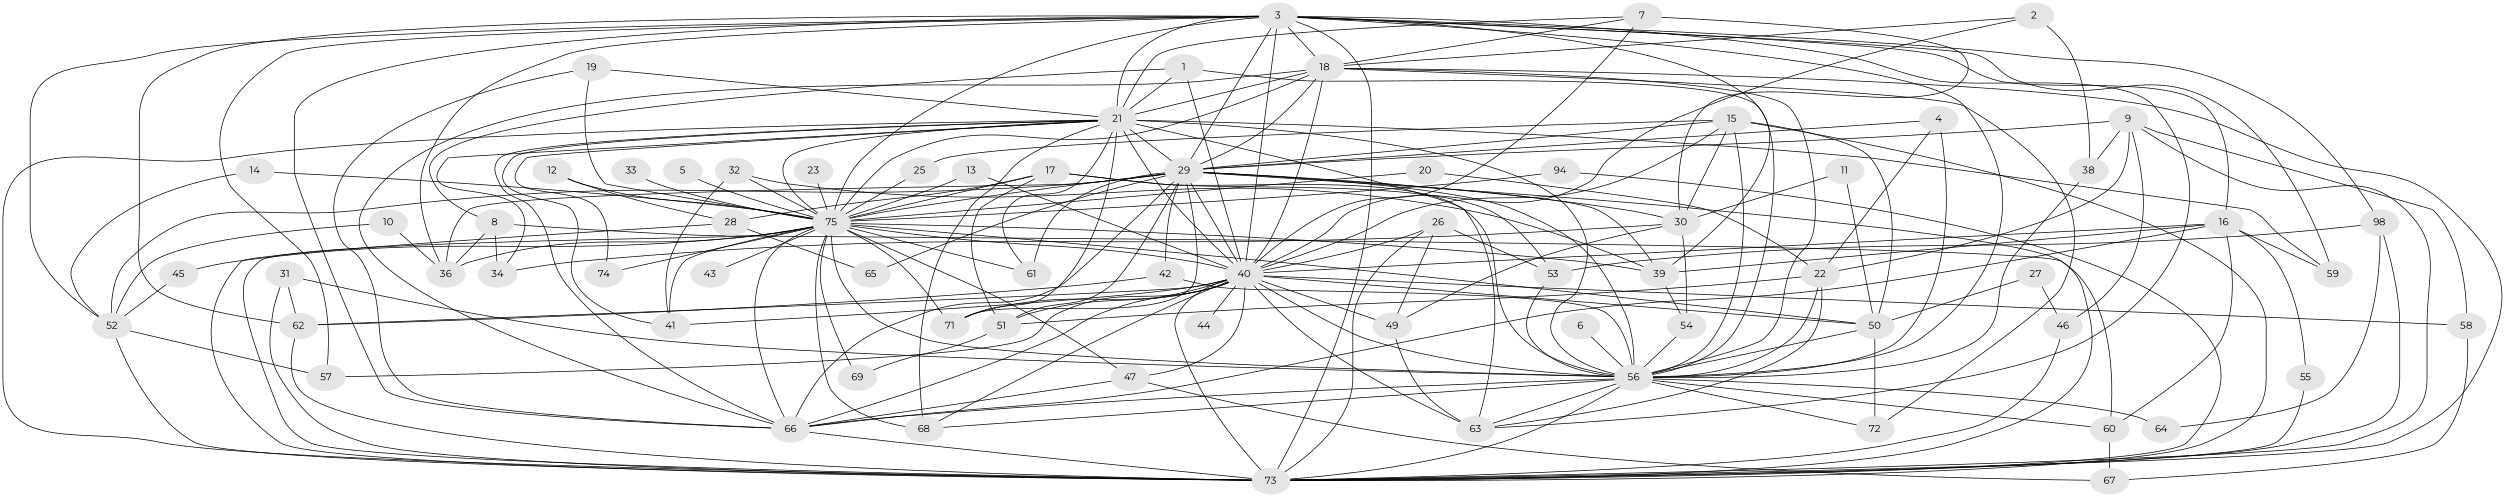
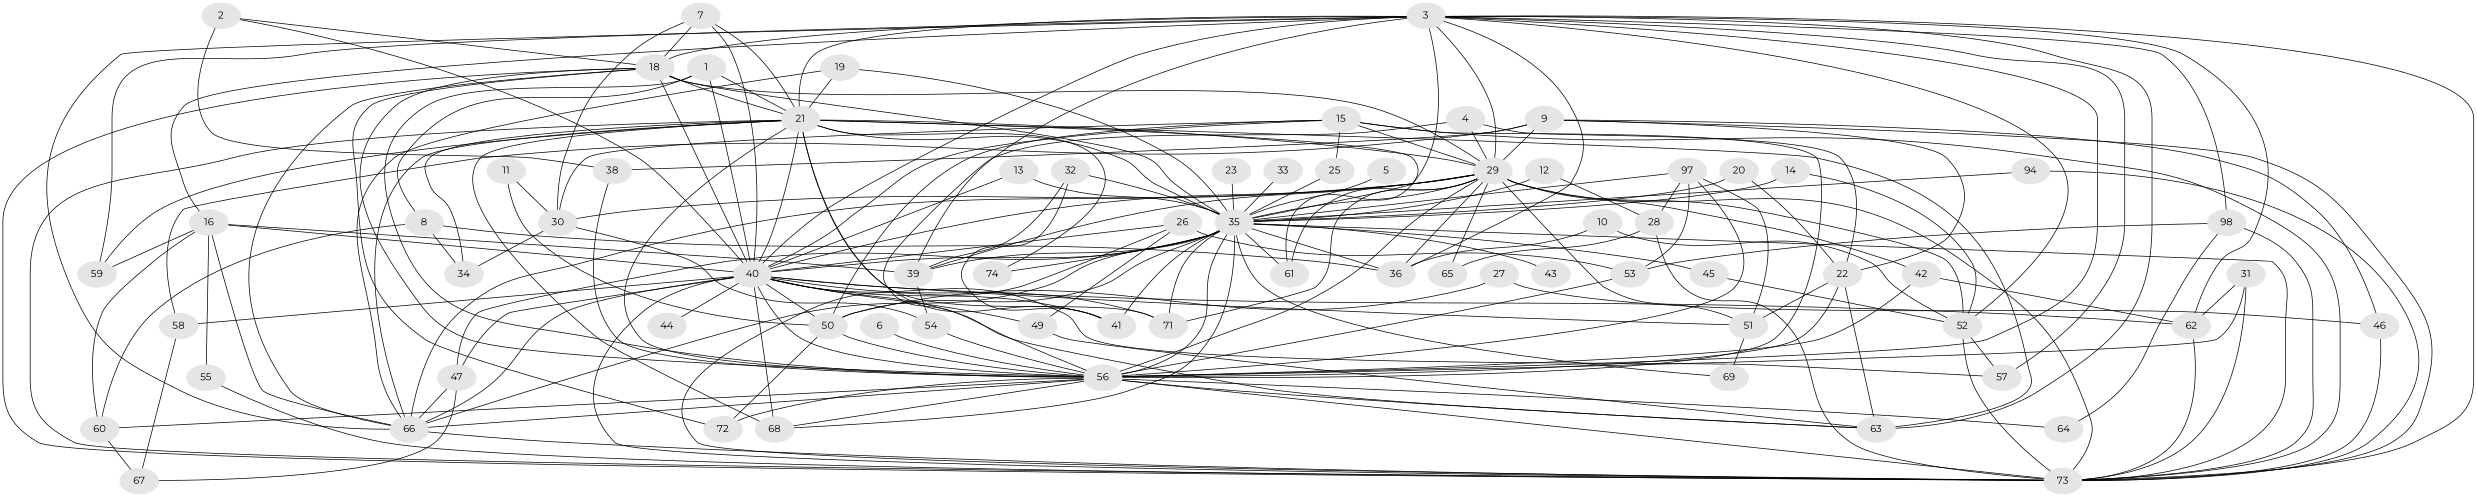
node "17": label "17" -> "97"
node "75": label "75" -> "35"
edge "30" -- "49": removed
